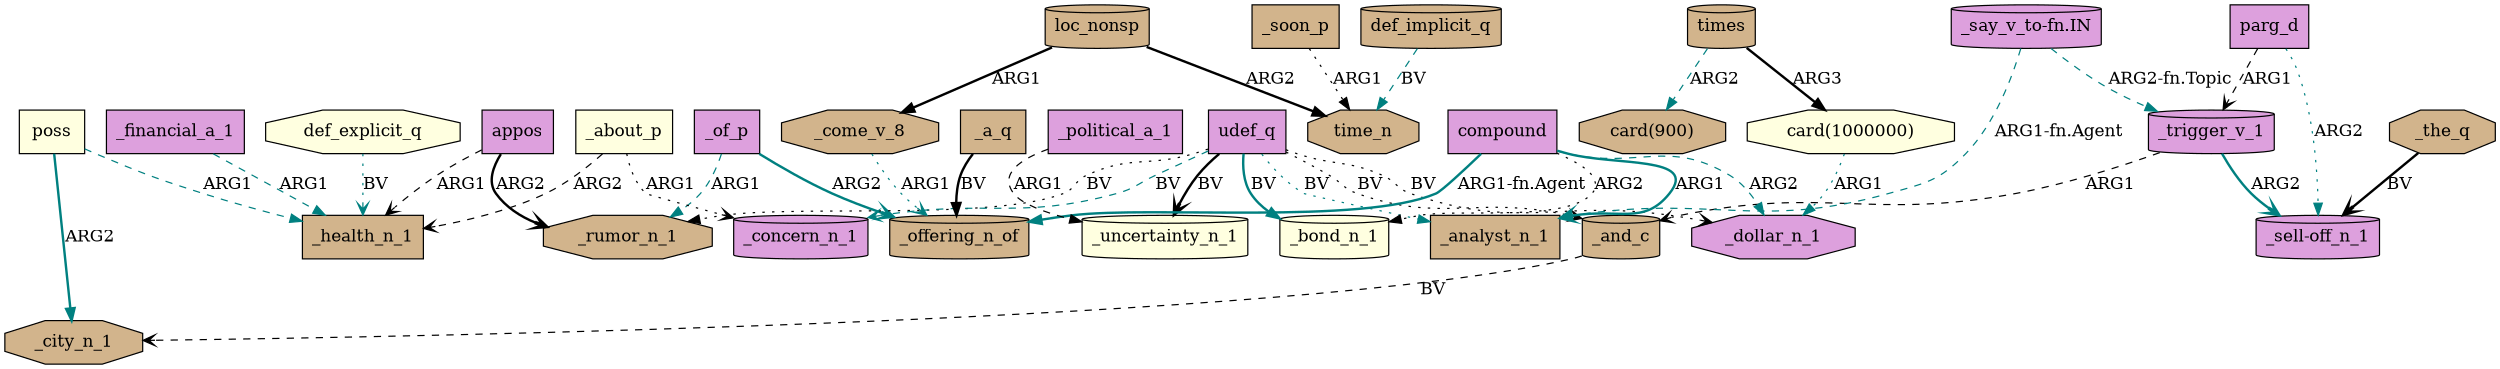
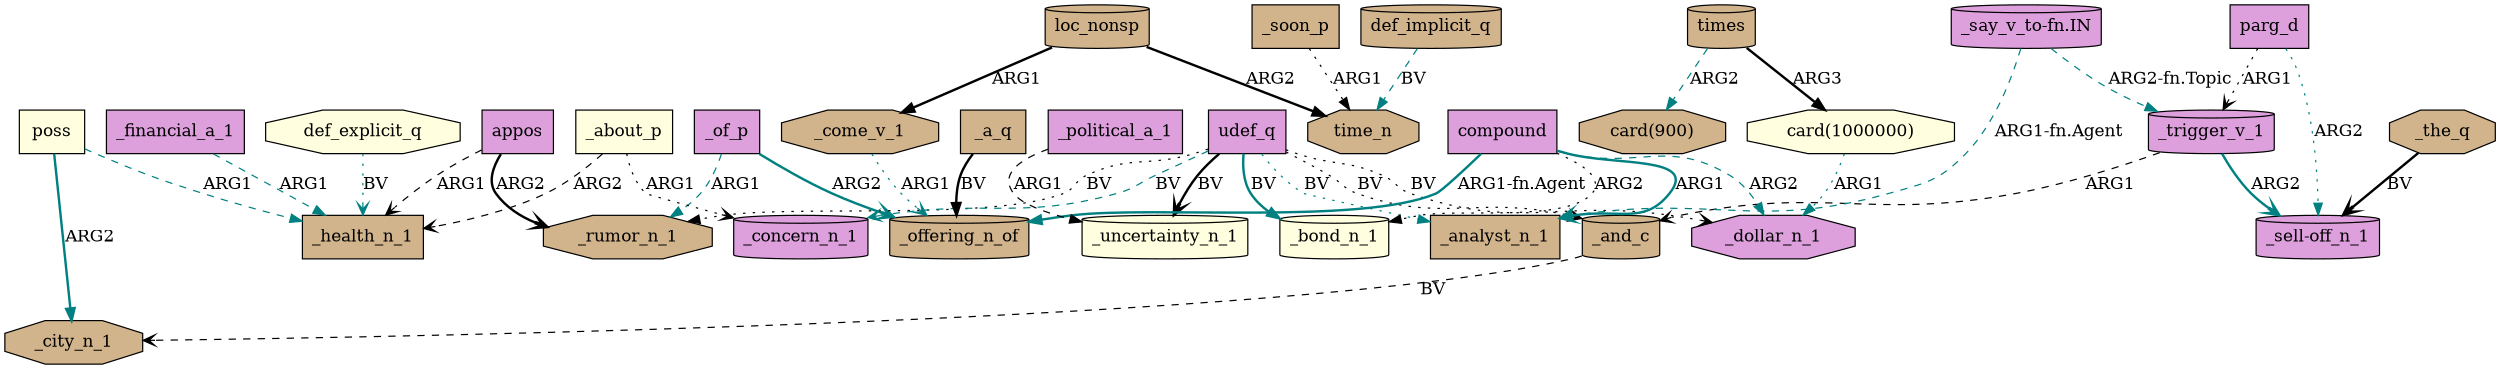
edge "parg_d" -> "_trigger_v_1": style dashed -> dotted
node "_come_v_8": label "_come_v_8" -> "_come_v_1"
